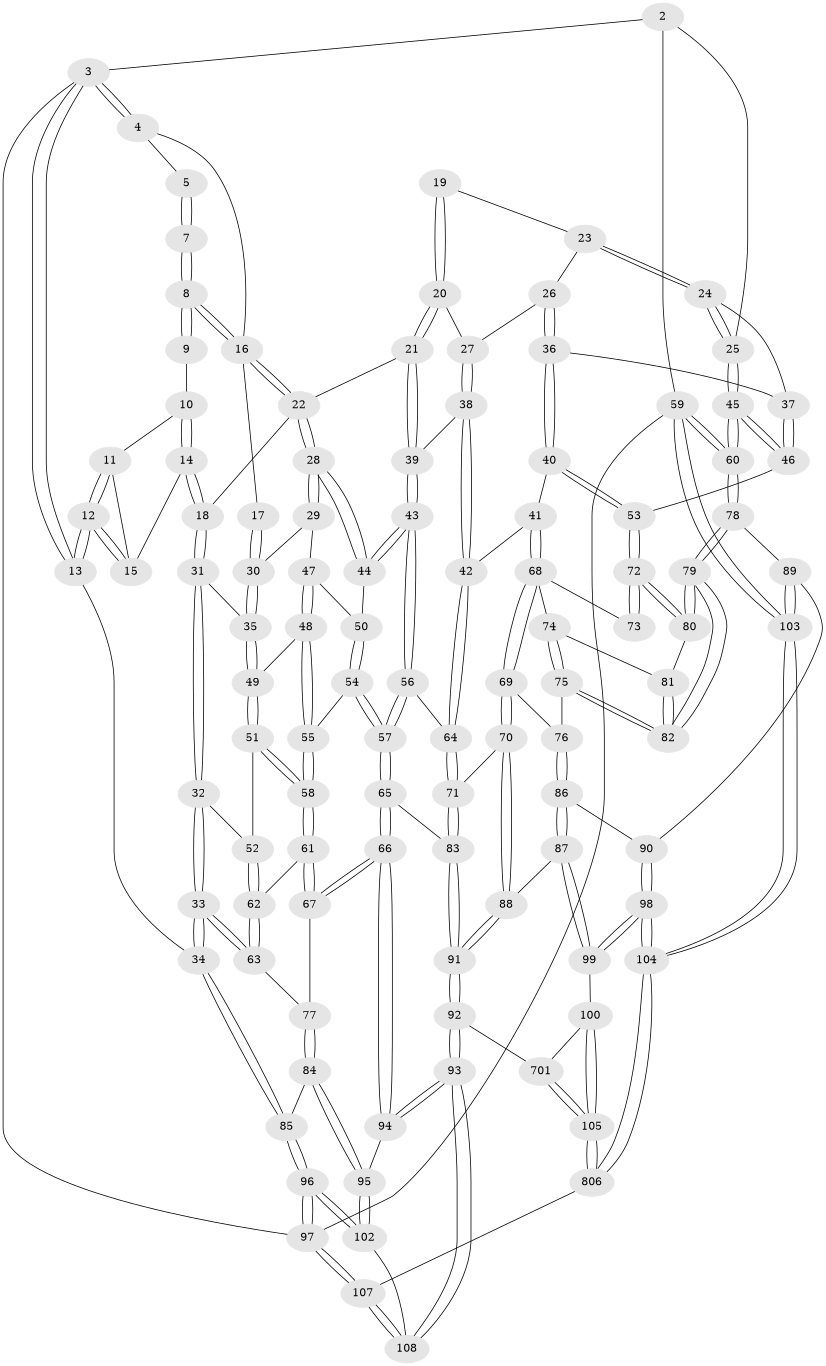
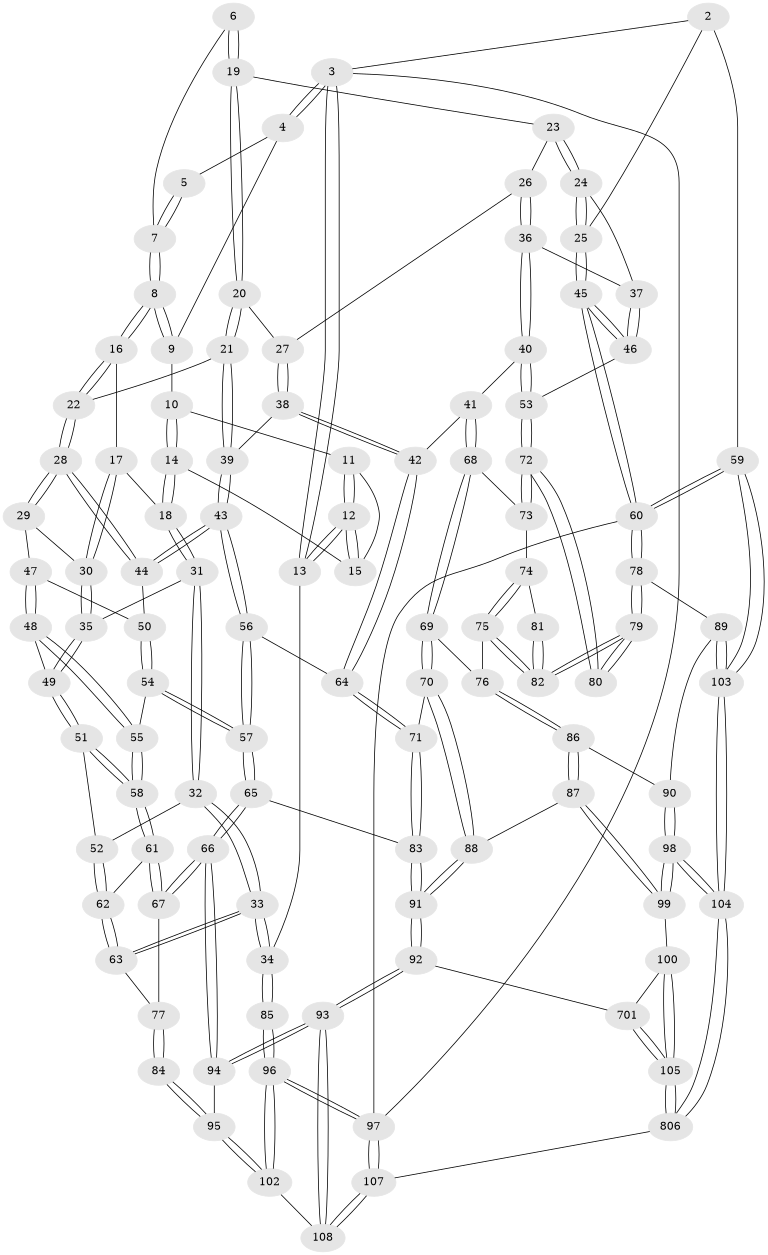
node "6": added
edge "4" -- "16": now "4" -- "9"
edge "22" -- "18": now "17" -- "18"
edge "68" -- "74": now "73" -- "74"
edge "80" -- "81": removed
edge "59" -- "97": now "60" -- "97"
edge "84" -- "85": removed
